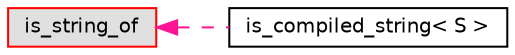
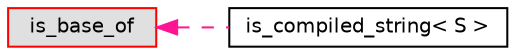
node "is_string_of": label "is_string_of" -> "is_base_of"
